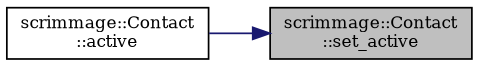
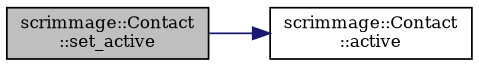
edge "scrimmage::Contact ::active" -> "scrimmage::Contact ::set_active": reversed
